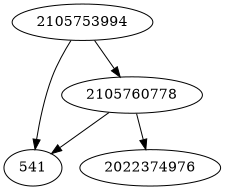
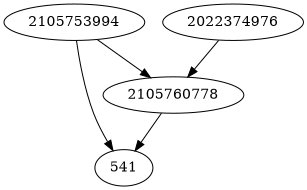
edge "2105760778" -> "2022374976": reversed
